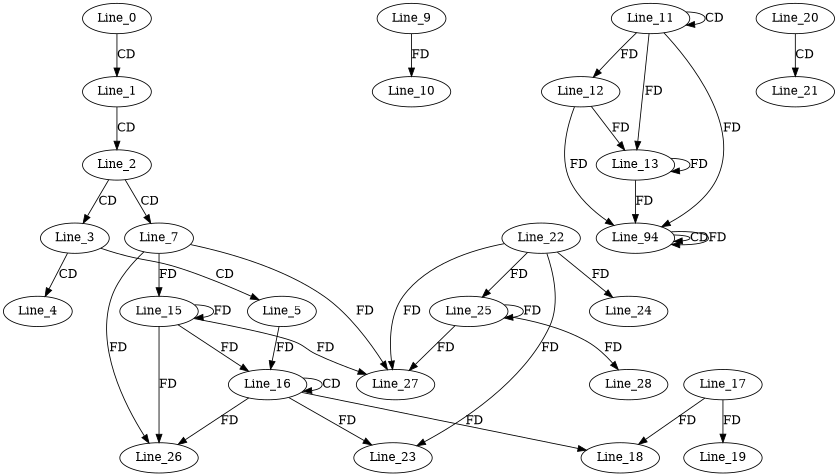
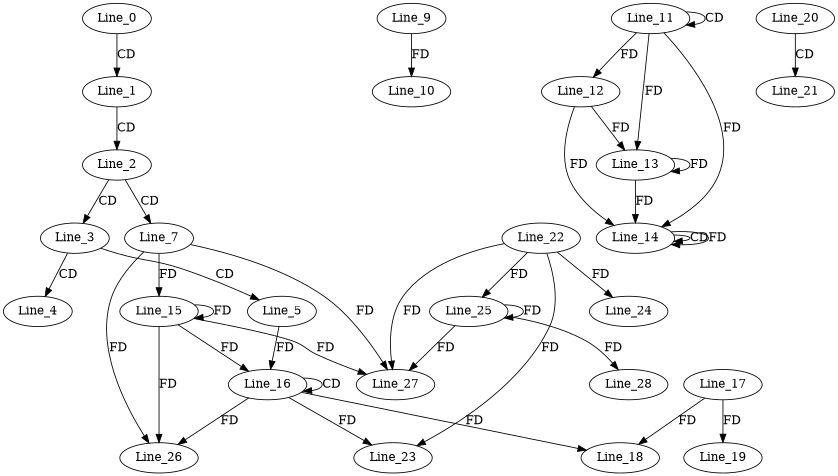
node "Line_94": label "Line_94" -> "Line_14"
